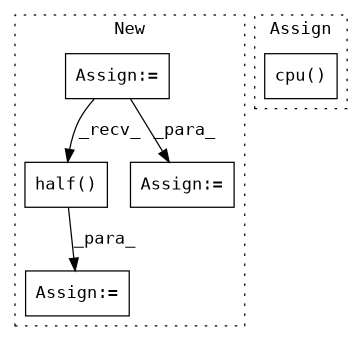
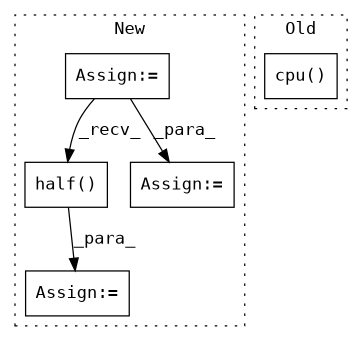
cluster "Assign": label "Assign" -> "Old"
